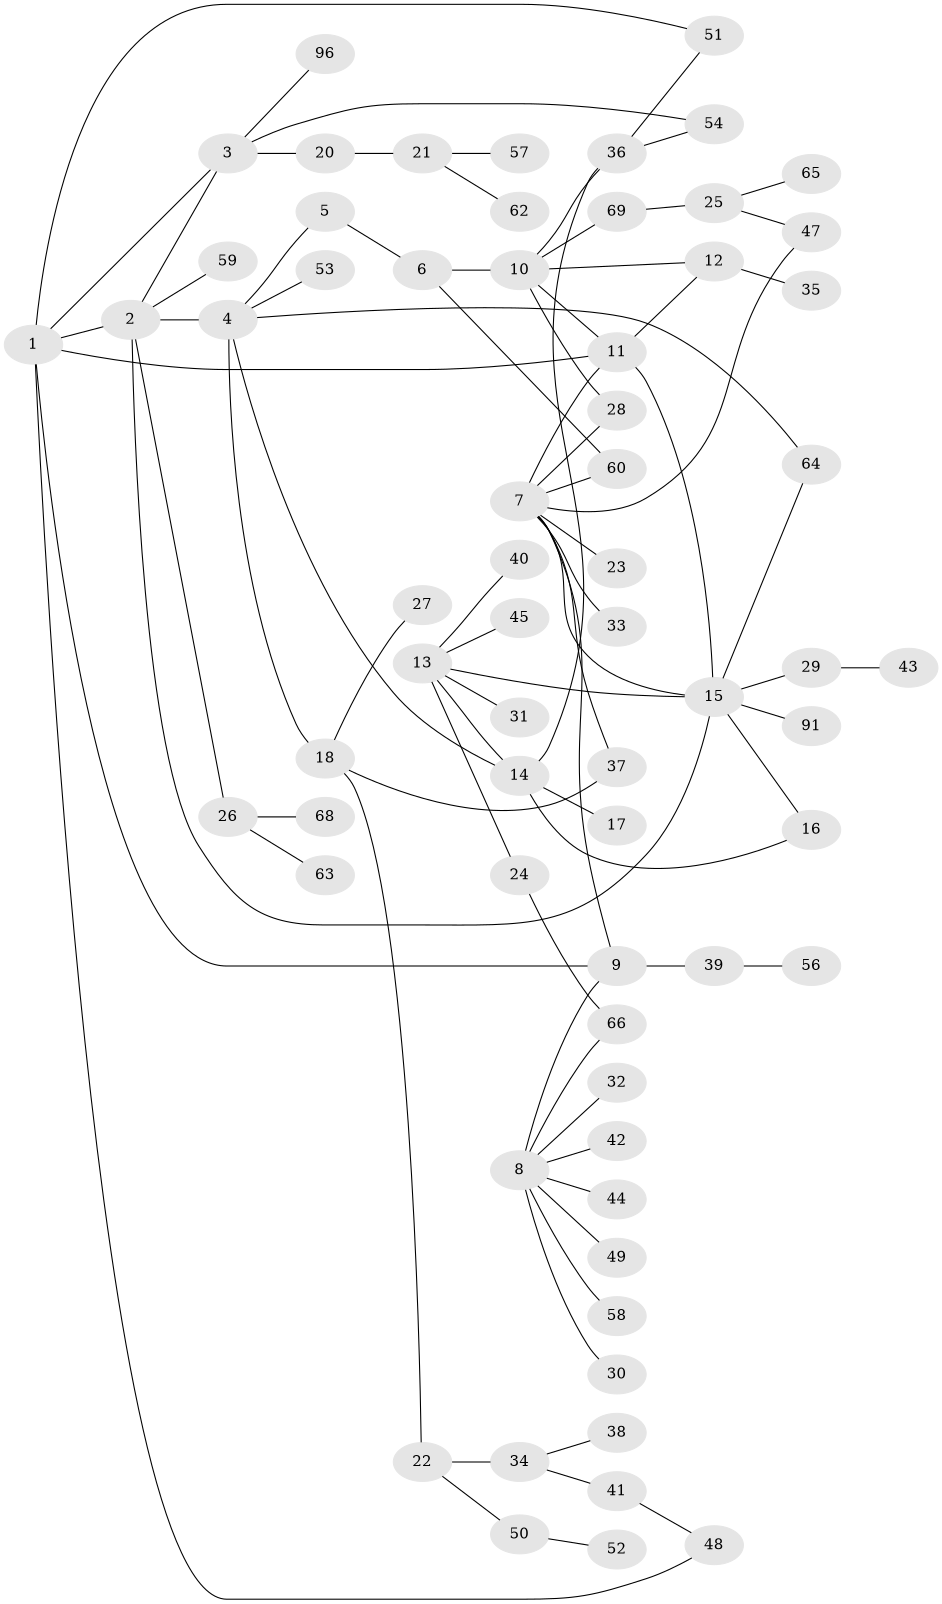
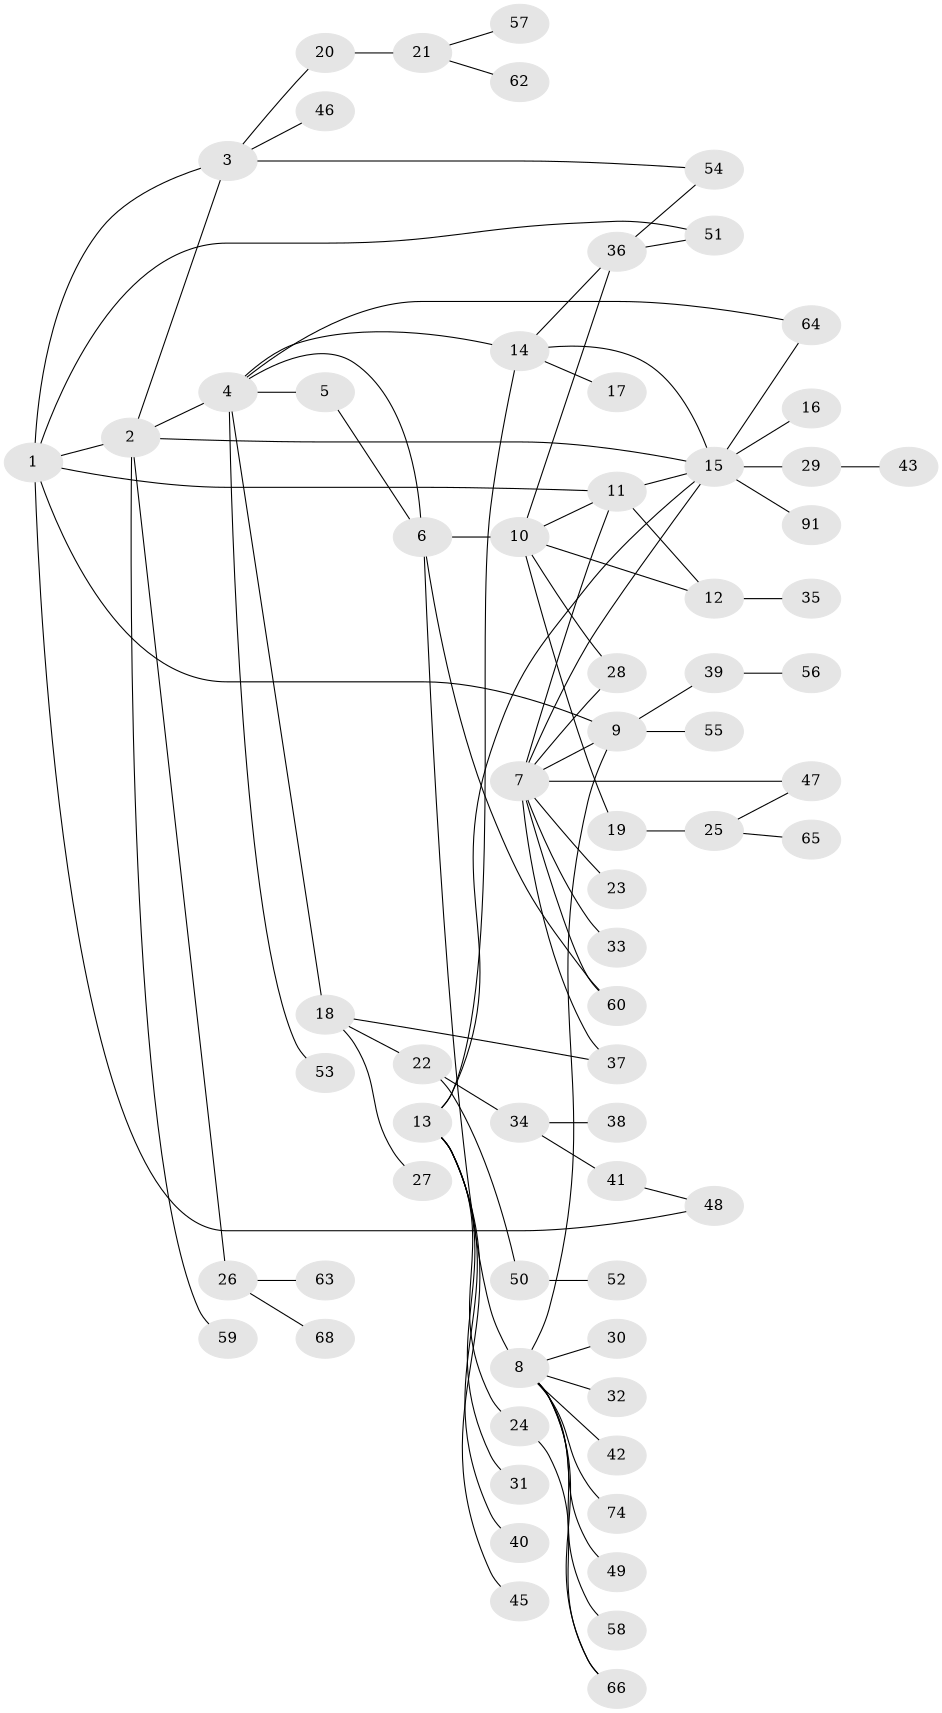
node "96": label "96" -> "46"
node "69": label "69" -> "19"
edge "4" -- "6": added
node "55": added
edge "14" -- "16": now "14" -- "15"
edge "6" -- "8": added
node "44": label "44" -> "74"
